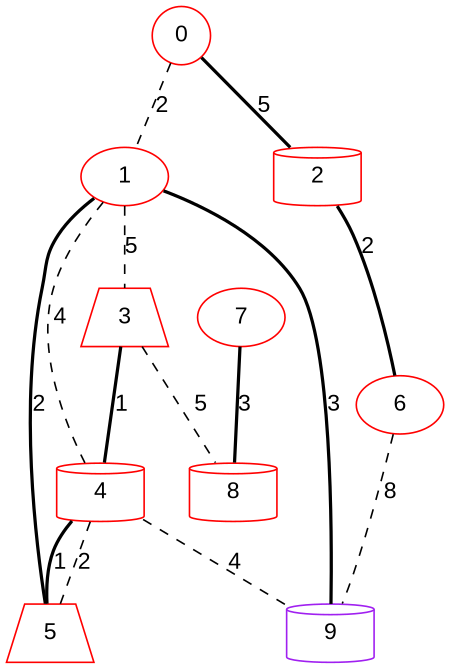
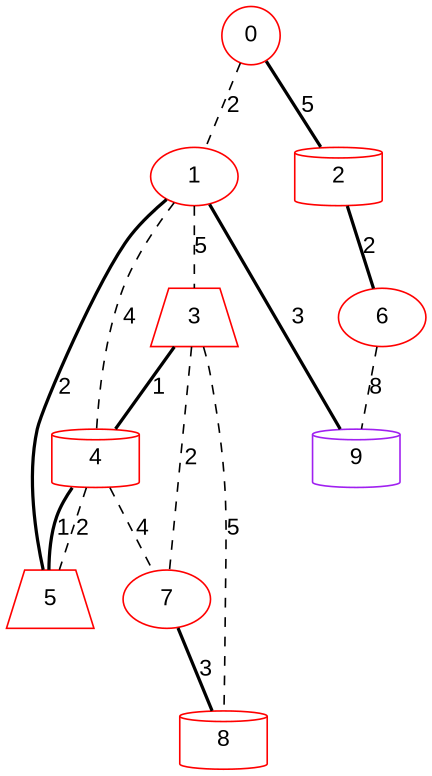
edge "3" -- "7": added, label "2"
edge "4" -- "9": now "4" -- "7"
